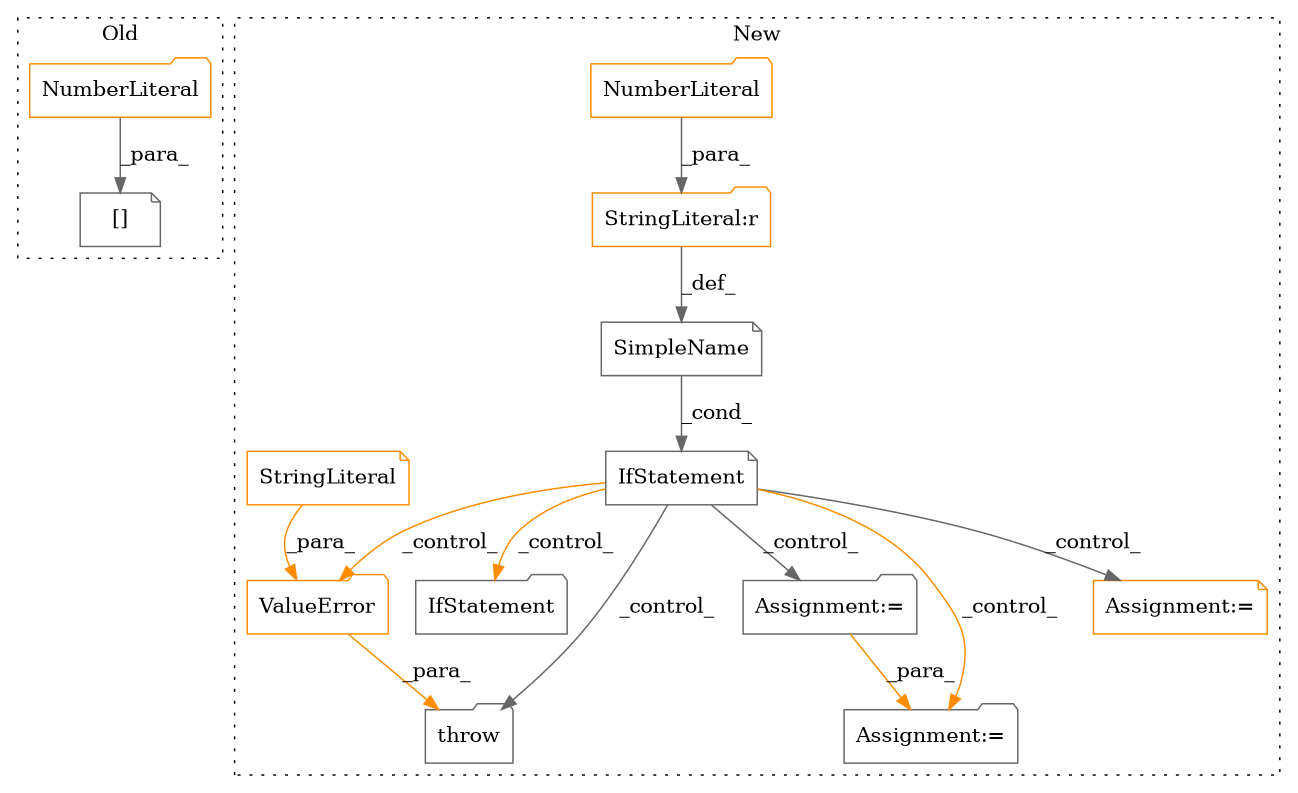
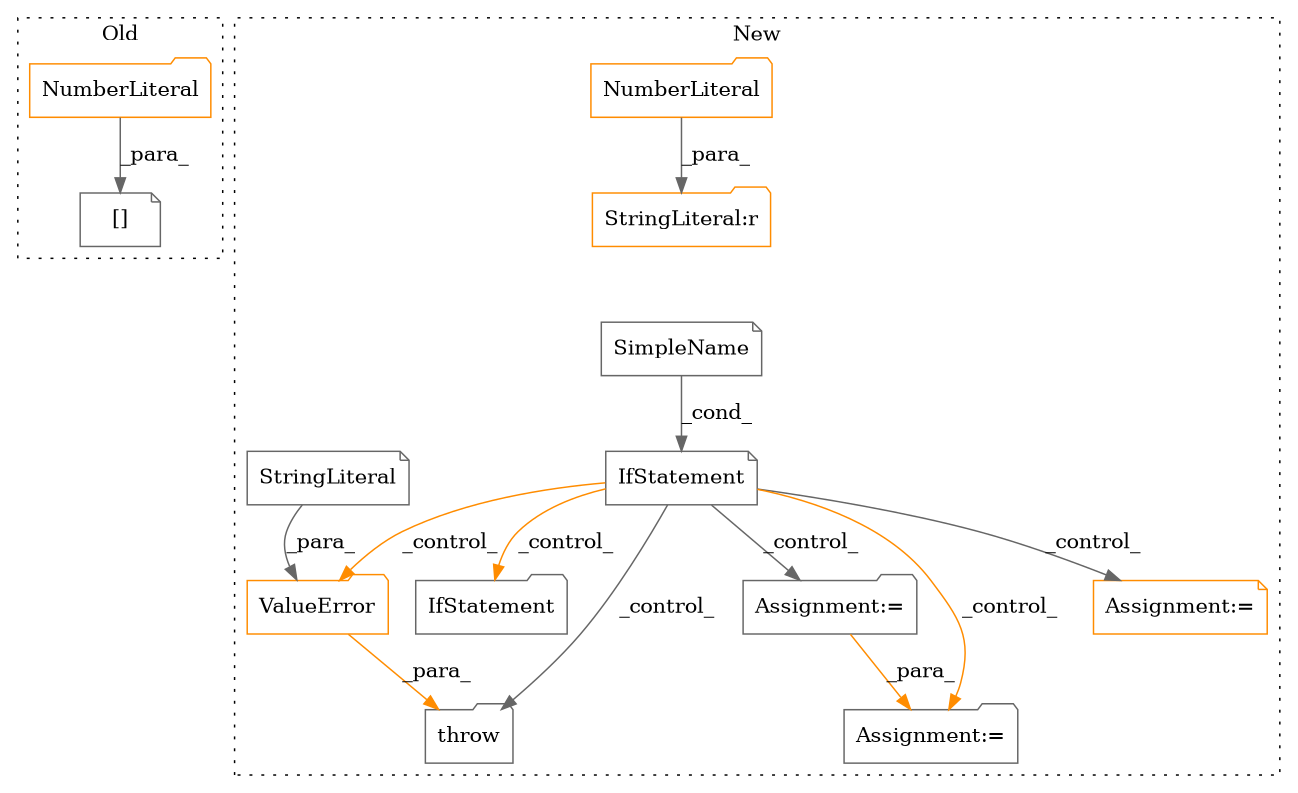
edge "StringLiteral:r" -> "SimpleName": removed, label "_def_"
node "StringLiteral": color darkorange -> gray40
edge "StringLiteral" -> "ValueError": color darkorange -> gray40
